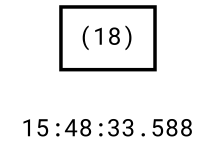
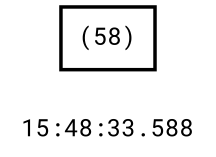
node "(18)": label "(18)" -> "(58)"
